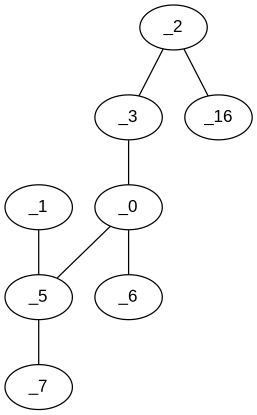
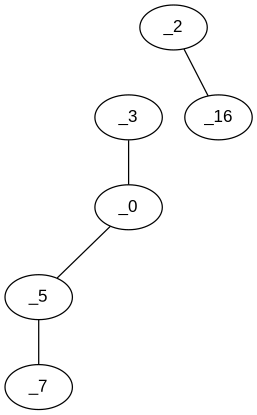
edge "_2" -- "_3": removed
node "_1": removed
node "_6": removed
